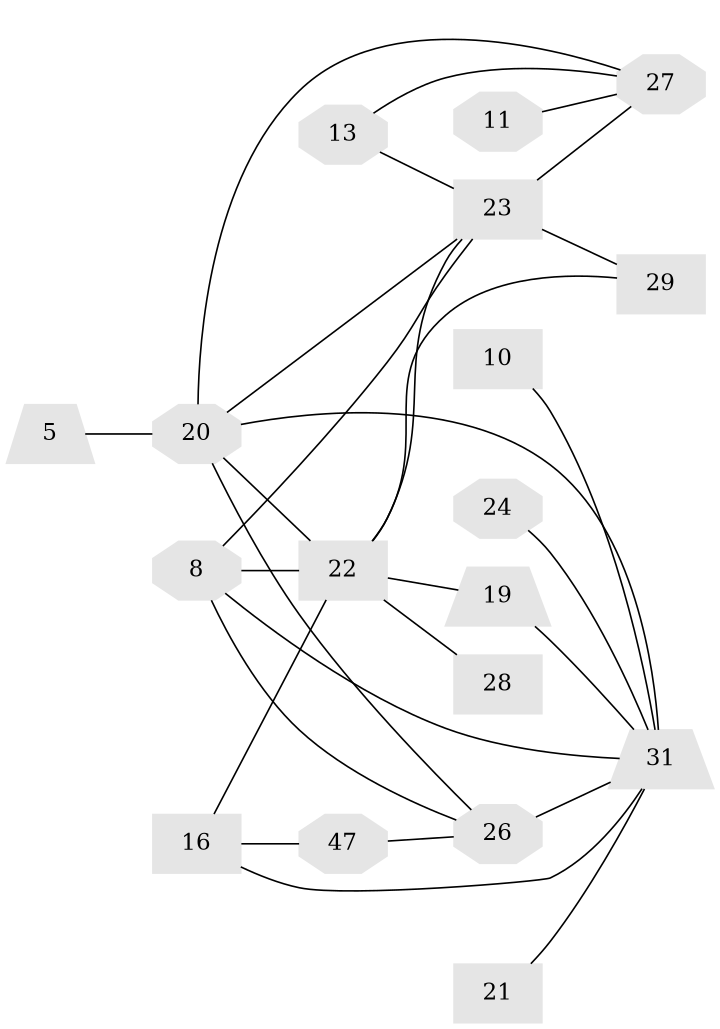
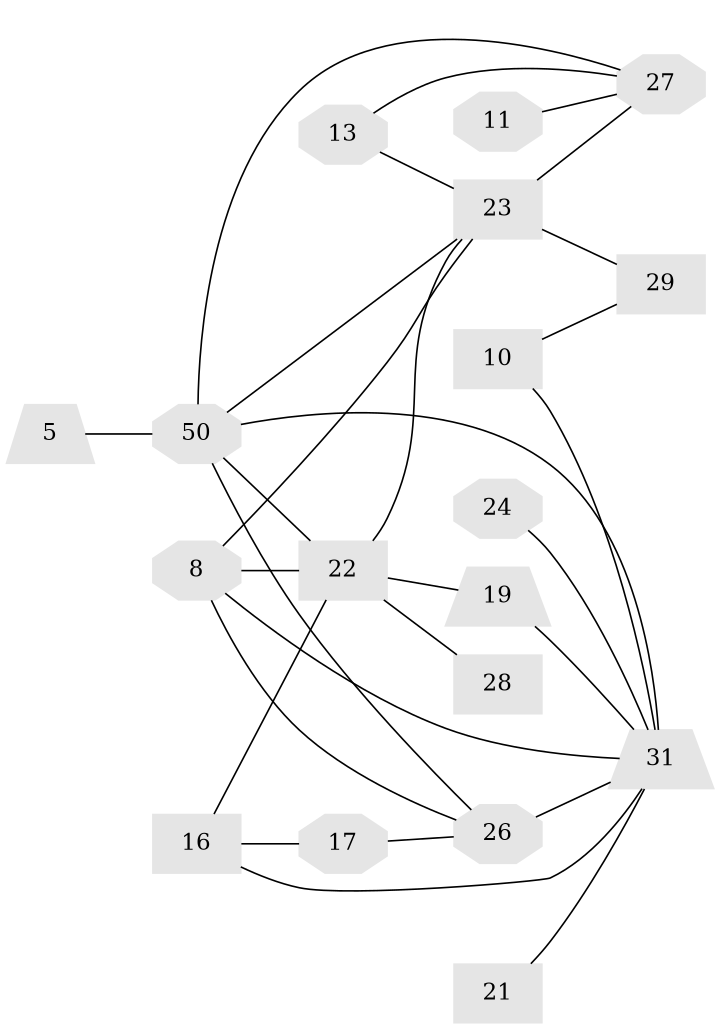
edge "29" -- "22": now "29" -- "10"
node "20": label "20" -> "50"
node "47": label "47" -> "17"
